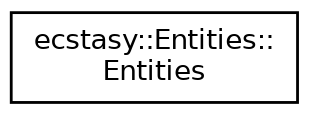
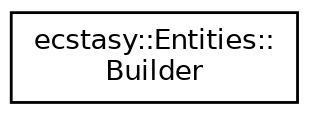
node "ecstasy::Entities:: Entities": label "ecstasy::Entities:: Entities" -> "ecstasy::Entities:: Builder"
